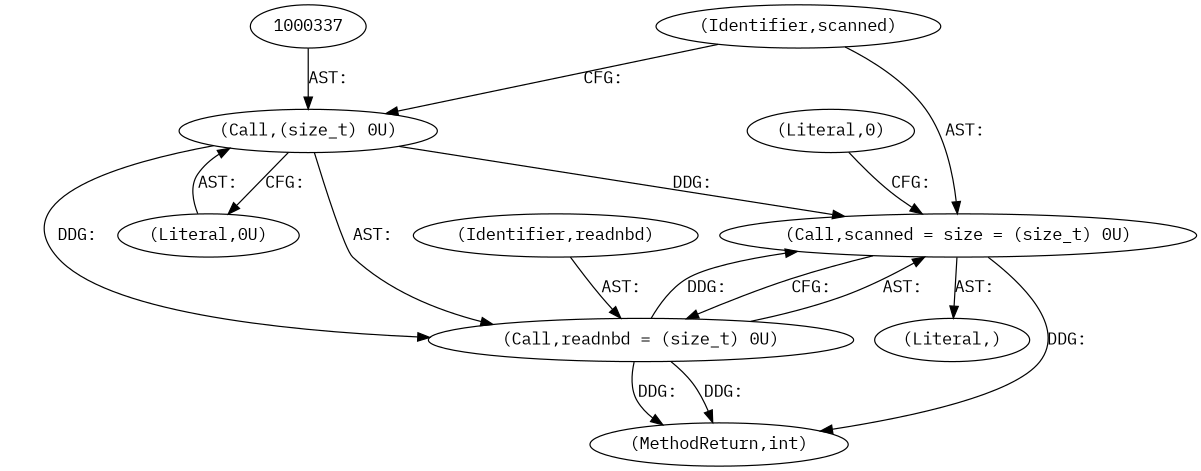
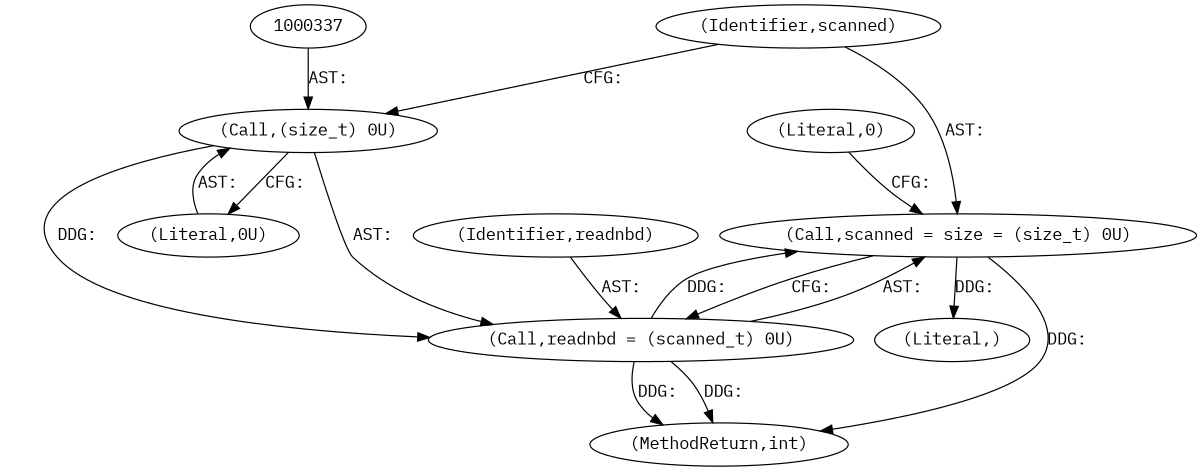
edge "(Call,(size_t) 0U)" -> "(Call,scanned = size = (size_t) 0U)": removed, label "DDG:"
edge "(Call,scanned = size = (size_t) 0U)" -> "(Literal,)": label "AST: " -> "DDG: "
node "(Call,readnbd = (size_t) 0U)": label "(Call,readnbd = (size_t) 0U)" -> "(Call,readnbd = (scanned_t) 0U)"
